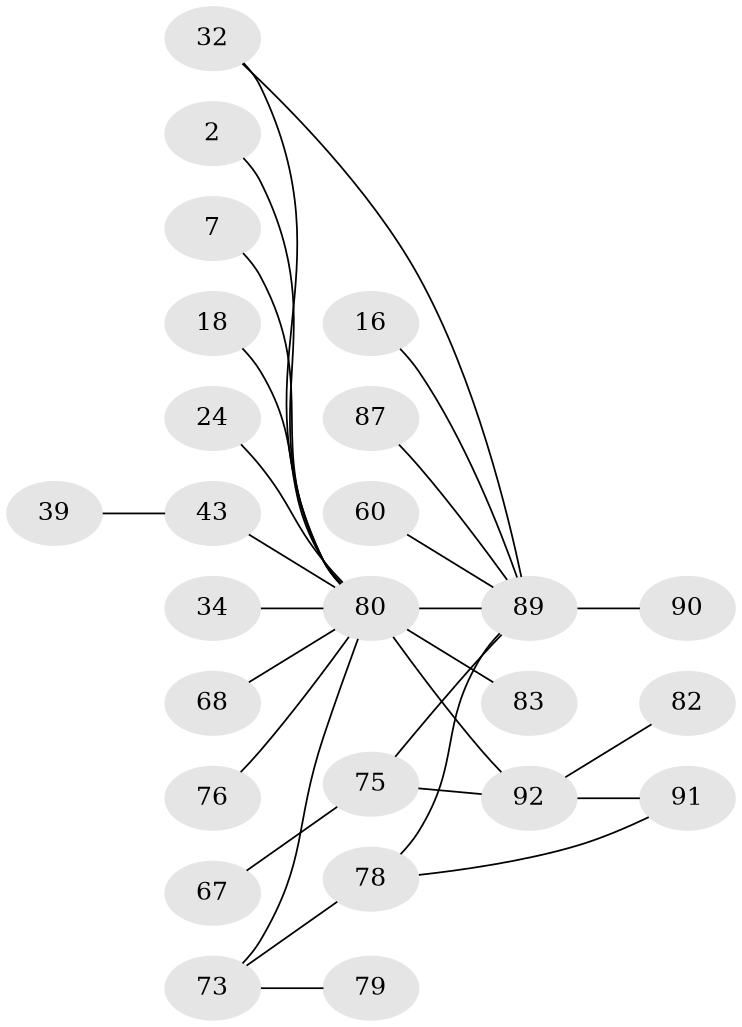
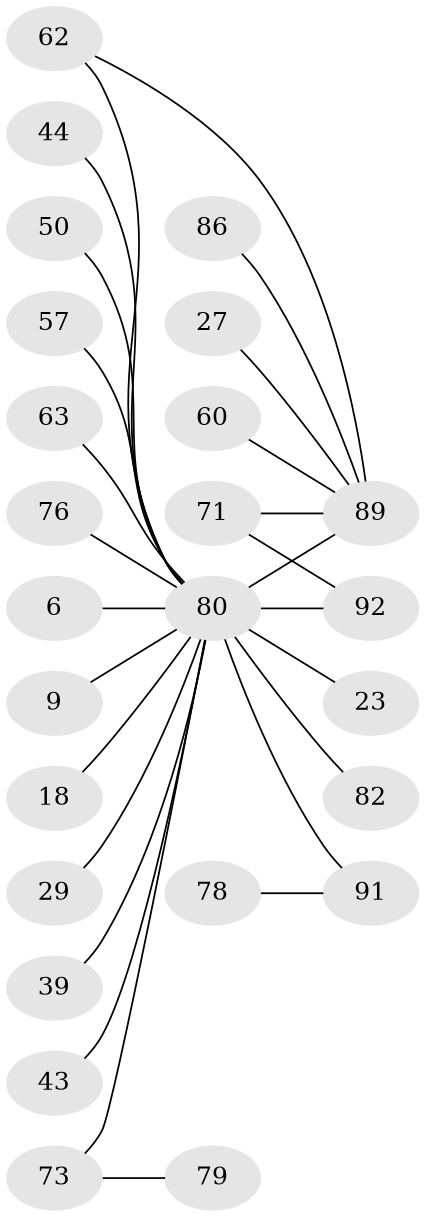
node "32": label "32" -> "62"
node "2": label "2" -> "6"
node "50": added
node "7": label "7" -> "9"
node "57": added
node "16": label "16" -> "86"
node "24": label "24" -> "29"
node "87": label "87" -> "27"
edge "39" -- "43": now "39" -- "80"
node "34": label "34" -> "44"
node "90": removed
node "68": label "68" -> "63"
node "83": label "83" -> "23"
edge "89" -- "78": removed
edge "82" -- "92": now "82" -- "80"
node "75": label "75" -> "71"
edge "92" -- "91": now "80" -- "91"
node "67": removed
edge "78" -- "73": removed
